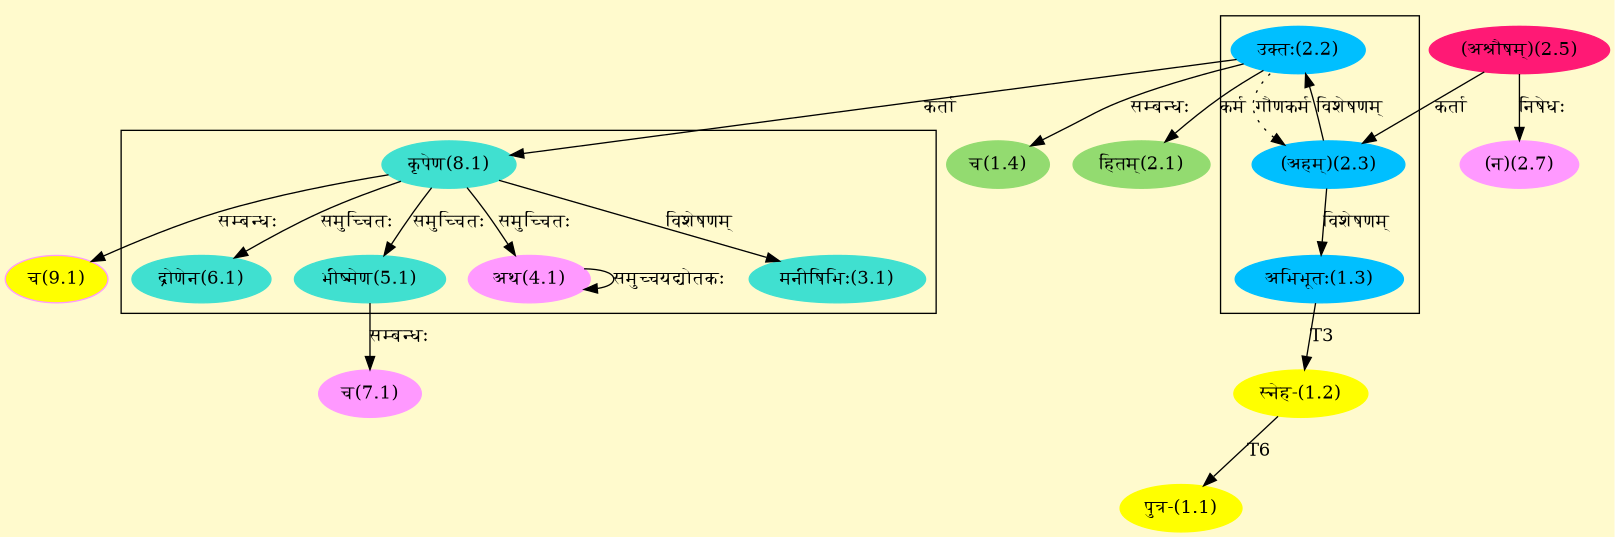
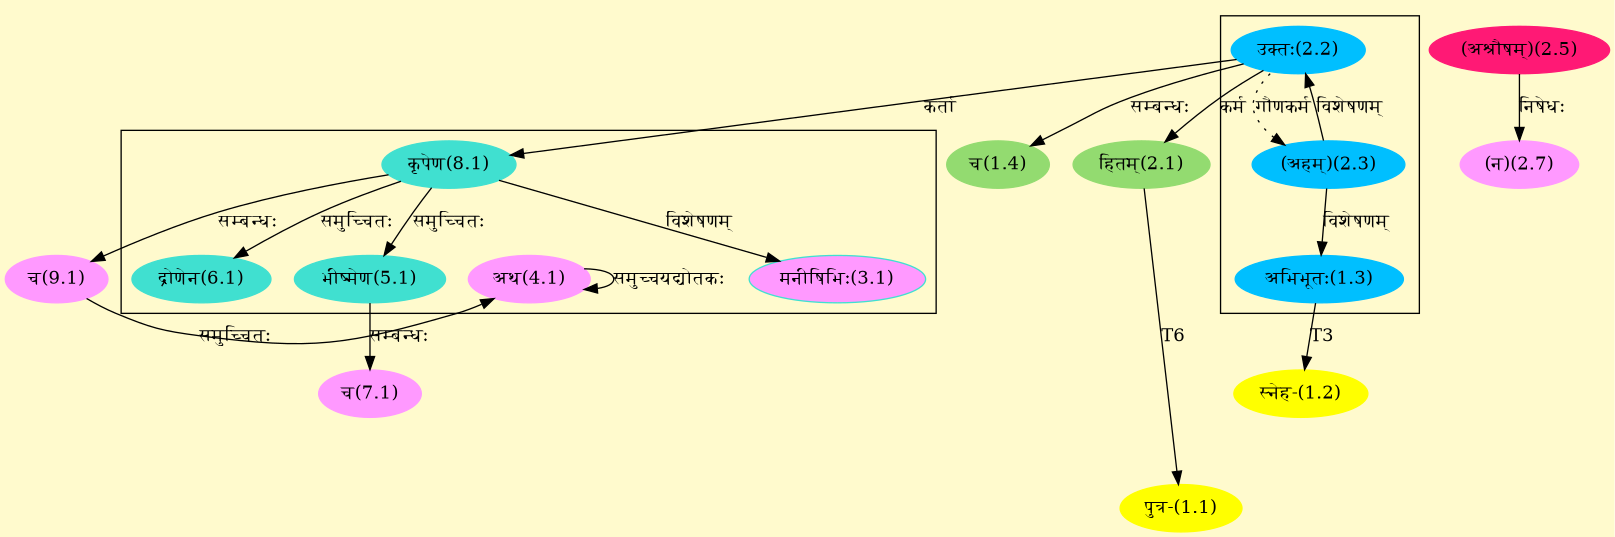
edge "(अश्रौषम्)(2.5)" -> "(अहम्)(2.3)": removed, label "कर्ता"
edge "कृपेण(8.1)" -> "अथ(4.1)": now "च(9.1)" -> "अथ(4.1)"
node "च(9.1)": fillcolor #ffff00 -> #ff99ff
node "मनीषिभिः(3.1)": fillcolor #40e0d0 -> #ff99ff
edge "स्नेह-(1.2)" -> "पुत्र-(1.1)": now "हितम्(2.1)" -> "पुत्र-(1.1)"
